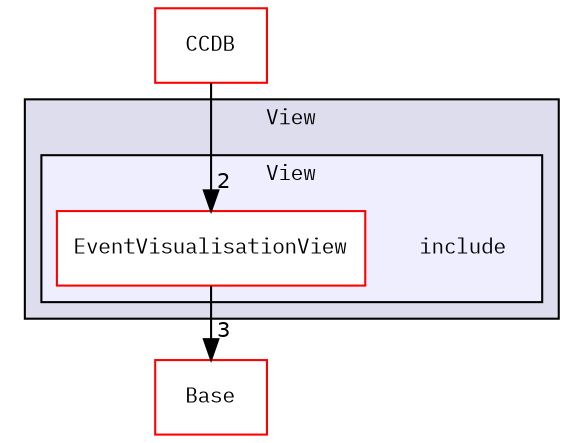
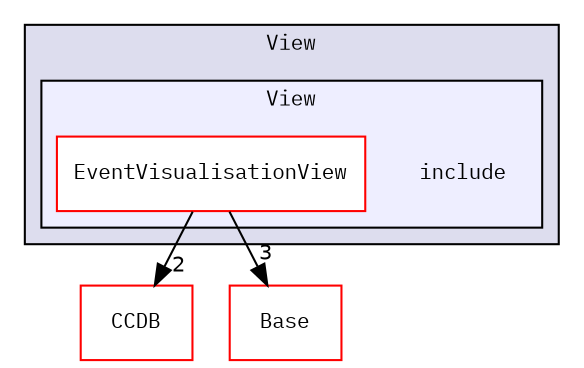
edge "CCDB" -> "EventVisualisationView": reversed
